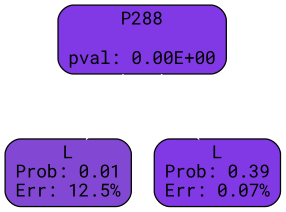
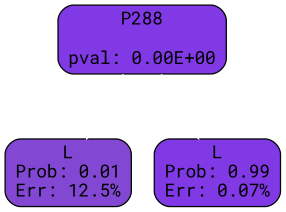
node "L Prob: 0.39 Err: 0.07%": label "L Prob: 0.39 Err: 0.07%" -> "L Prob: 0.99 Err: 0.07%"
